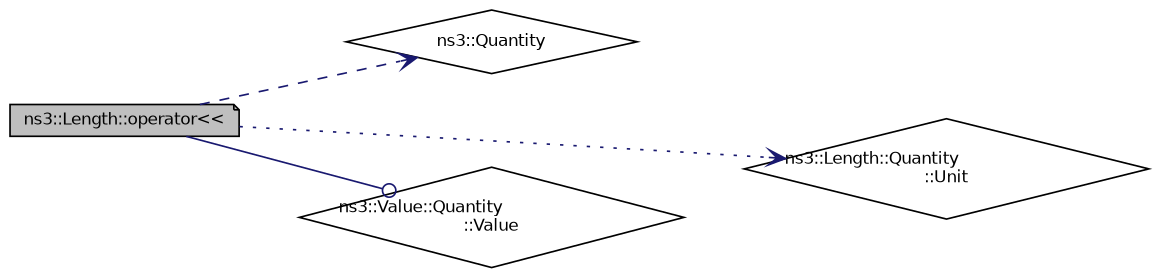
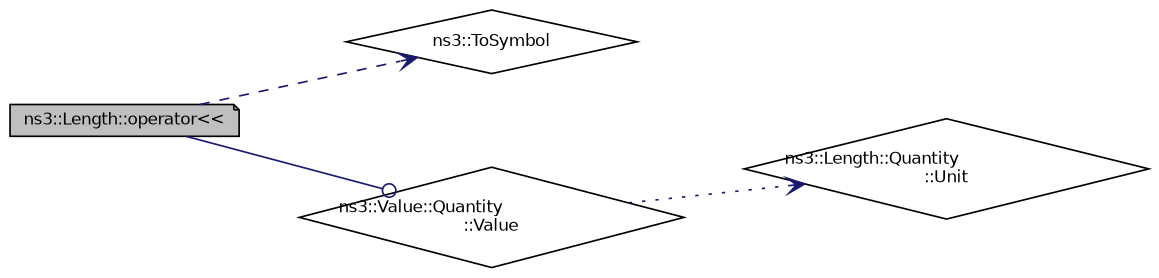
node "ns3::Quantity": label "ns3::Quantity" -> "ns3::ToSymbol"
edge "ns3::Length::operator<<" -> "ns3::Length::Quantity ::Unit": now "ns3::Value::Quantity ::Value" -> "ns3::Length::Quantity ::Unit"
